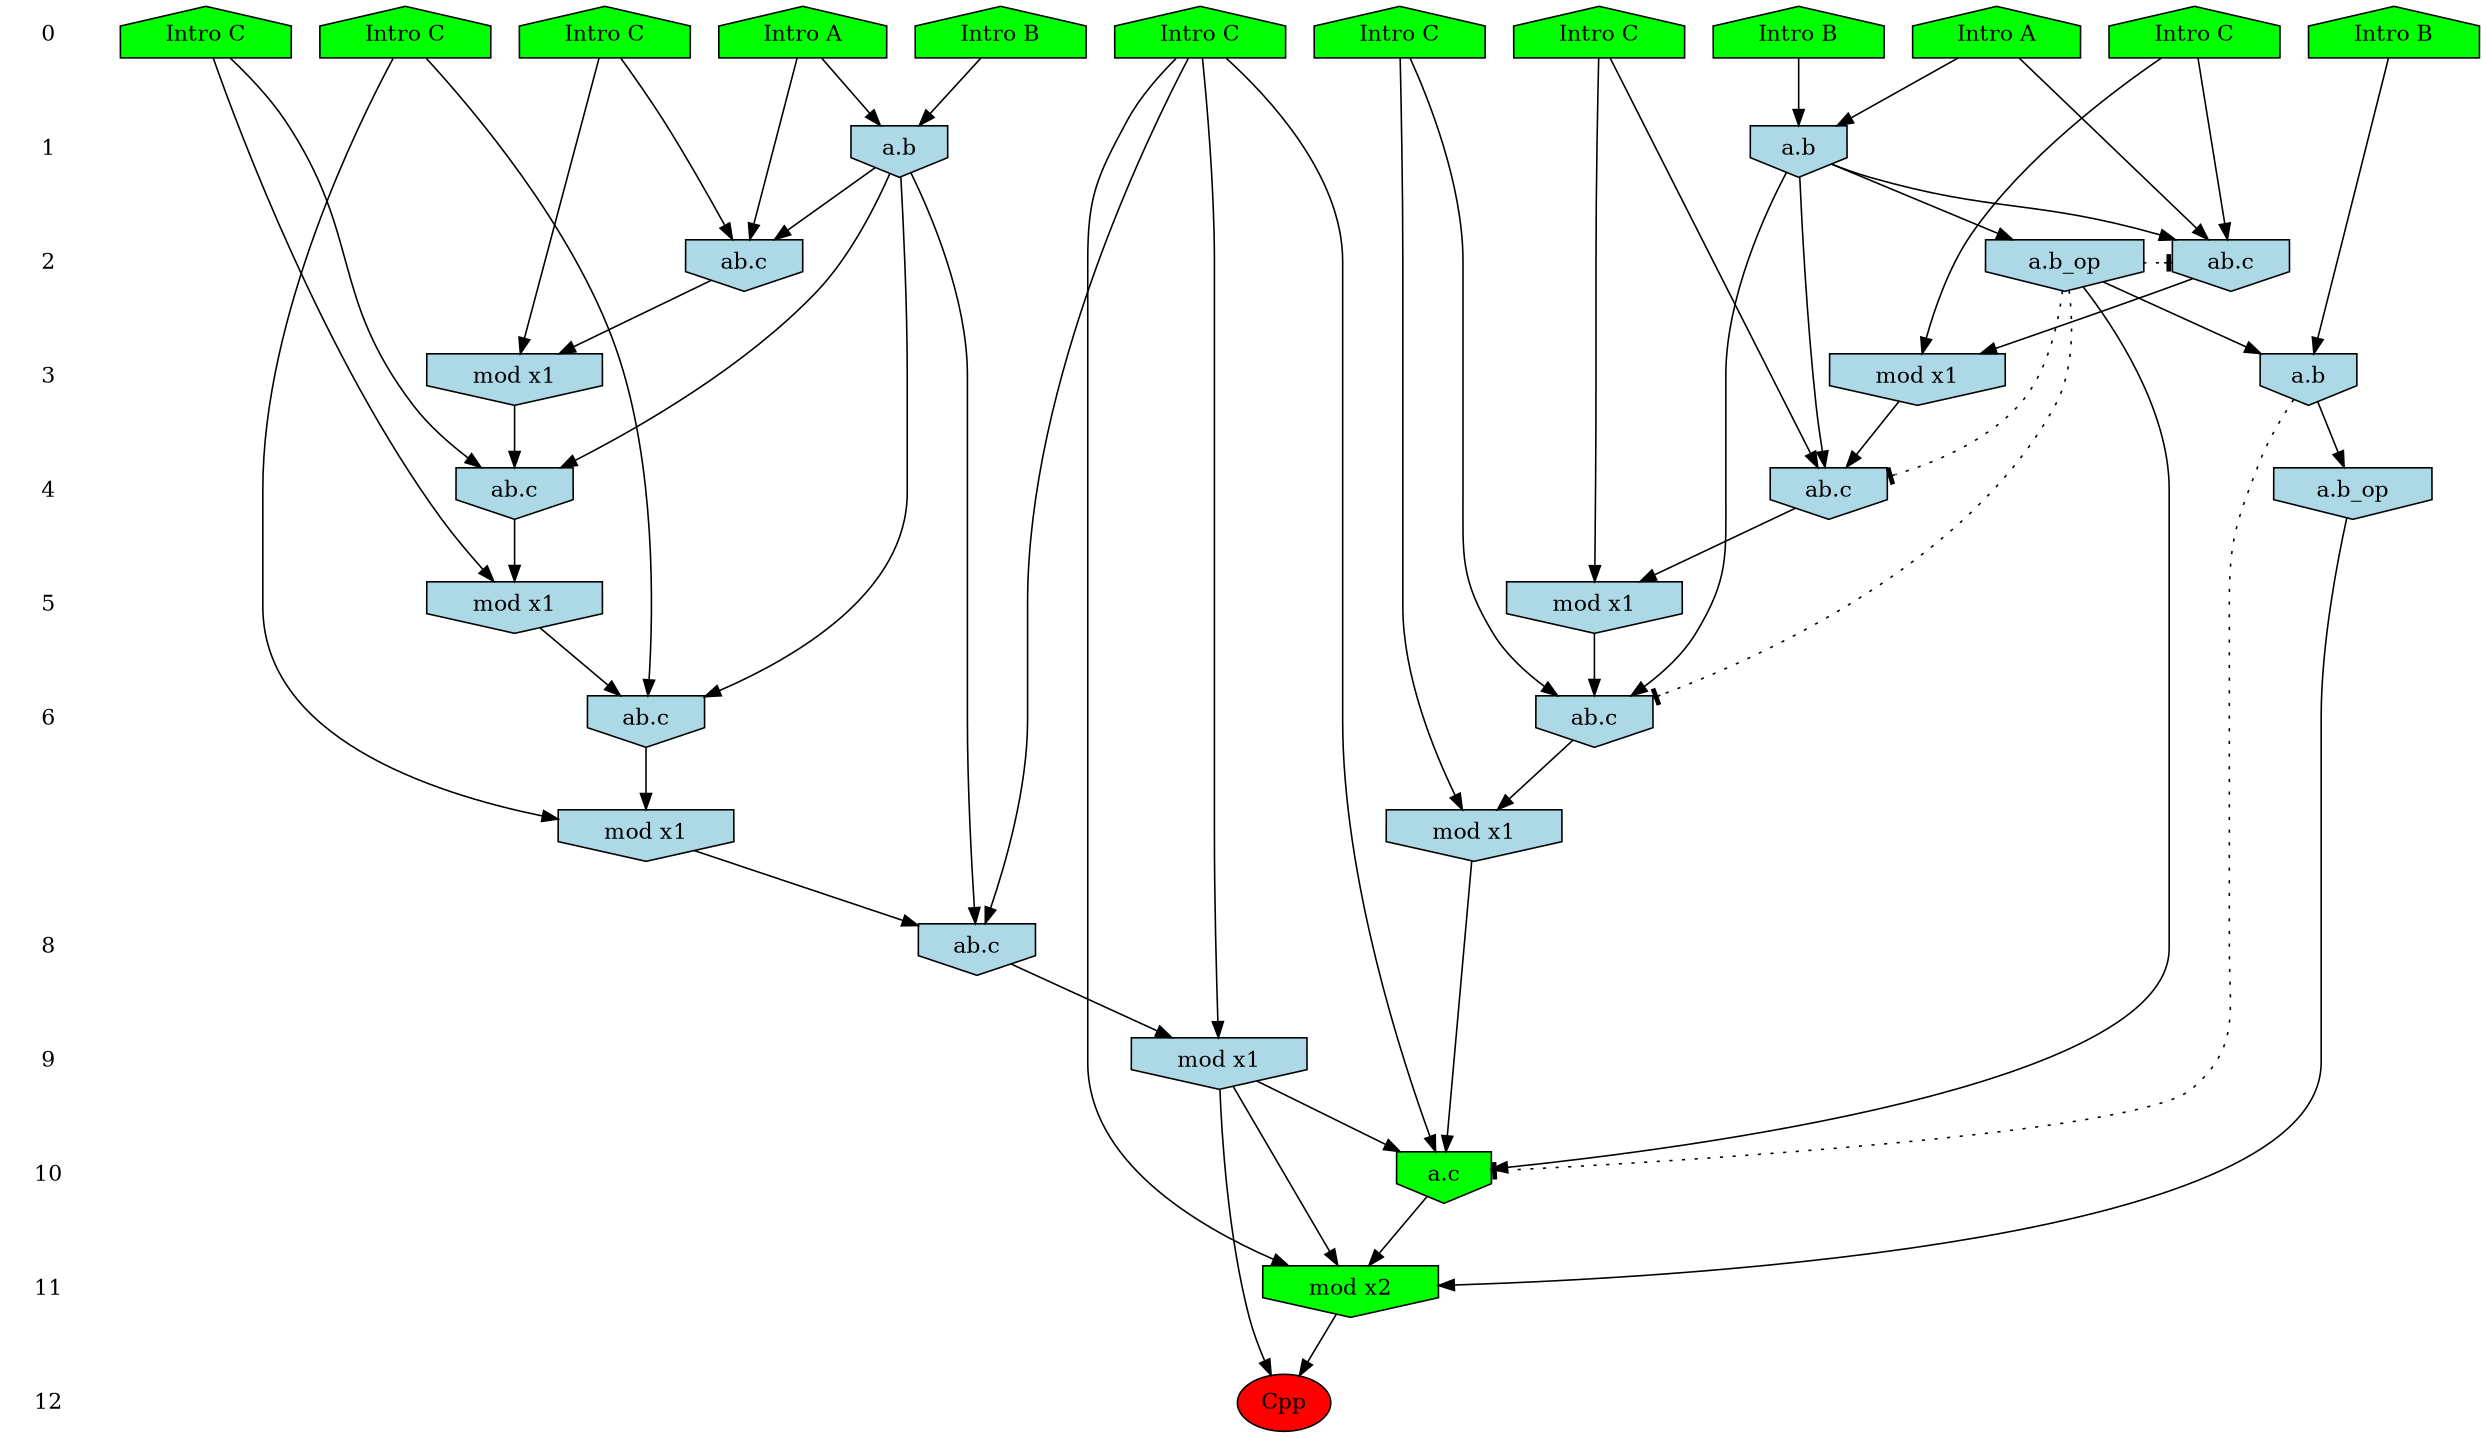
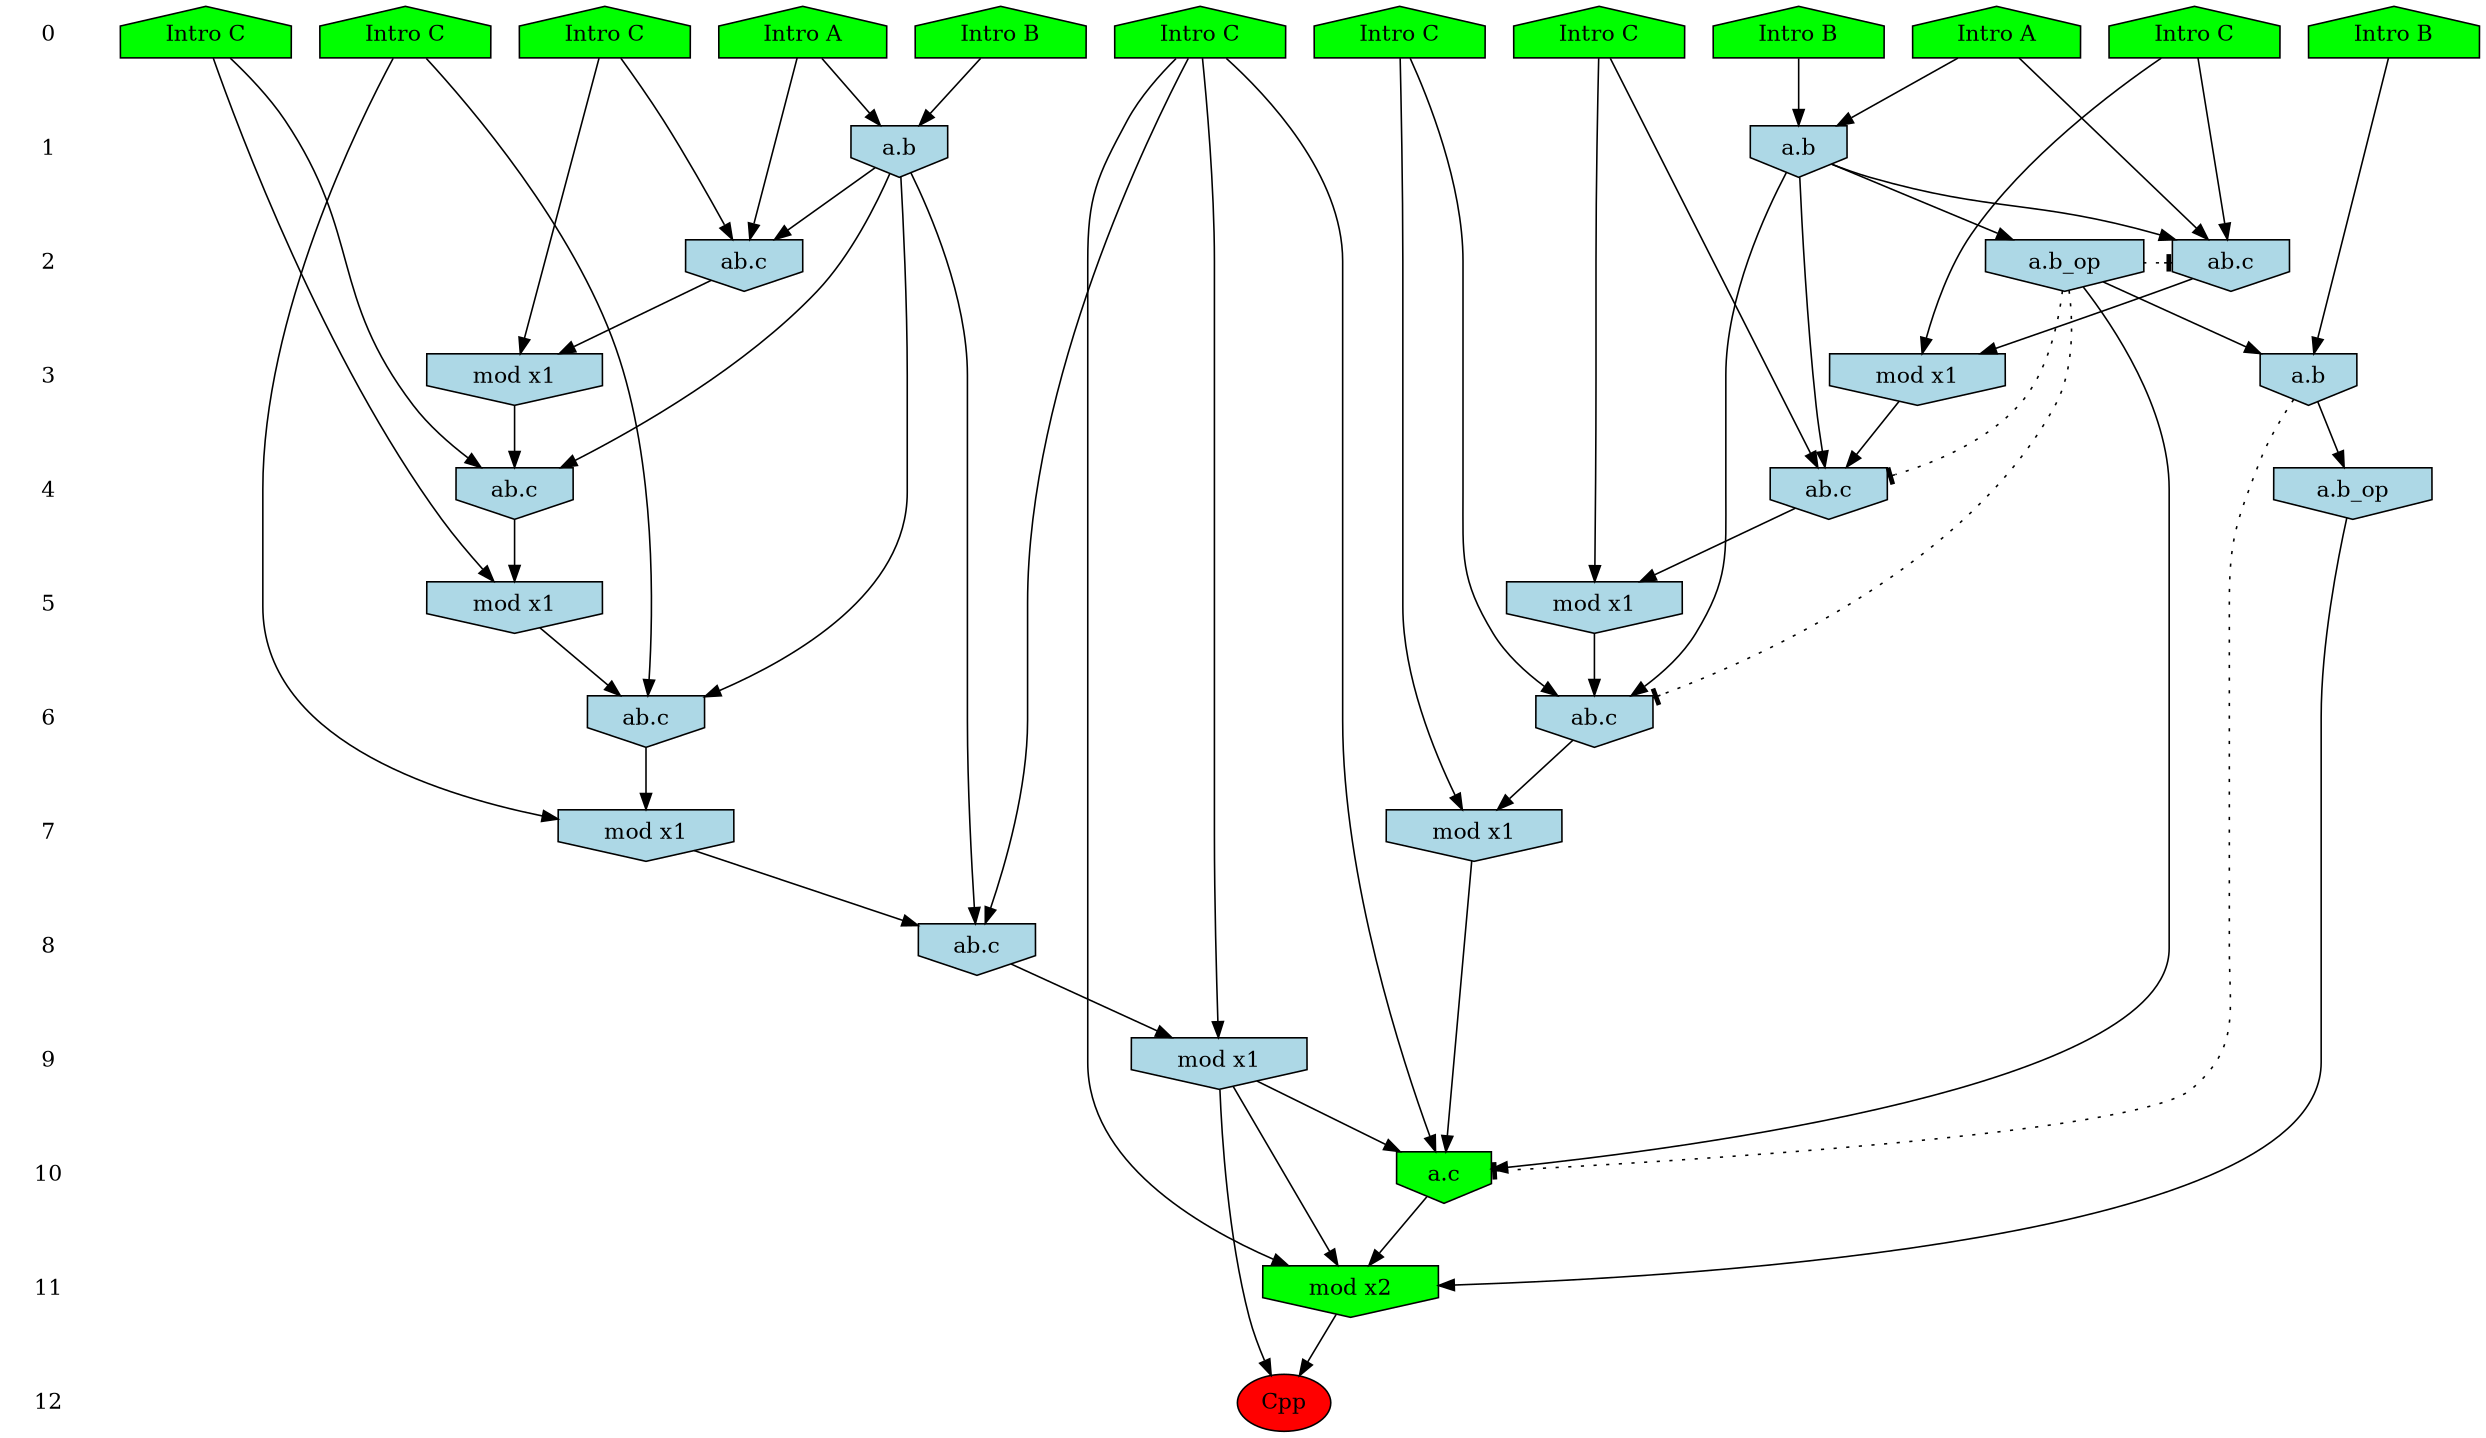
node "7": added
